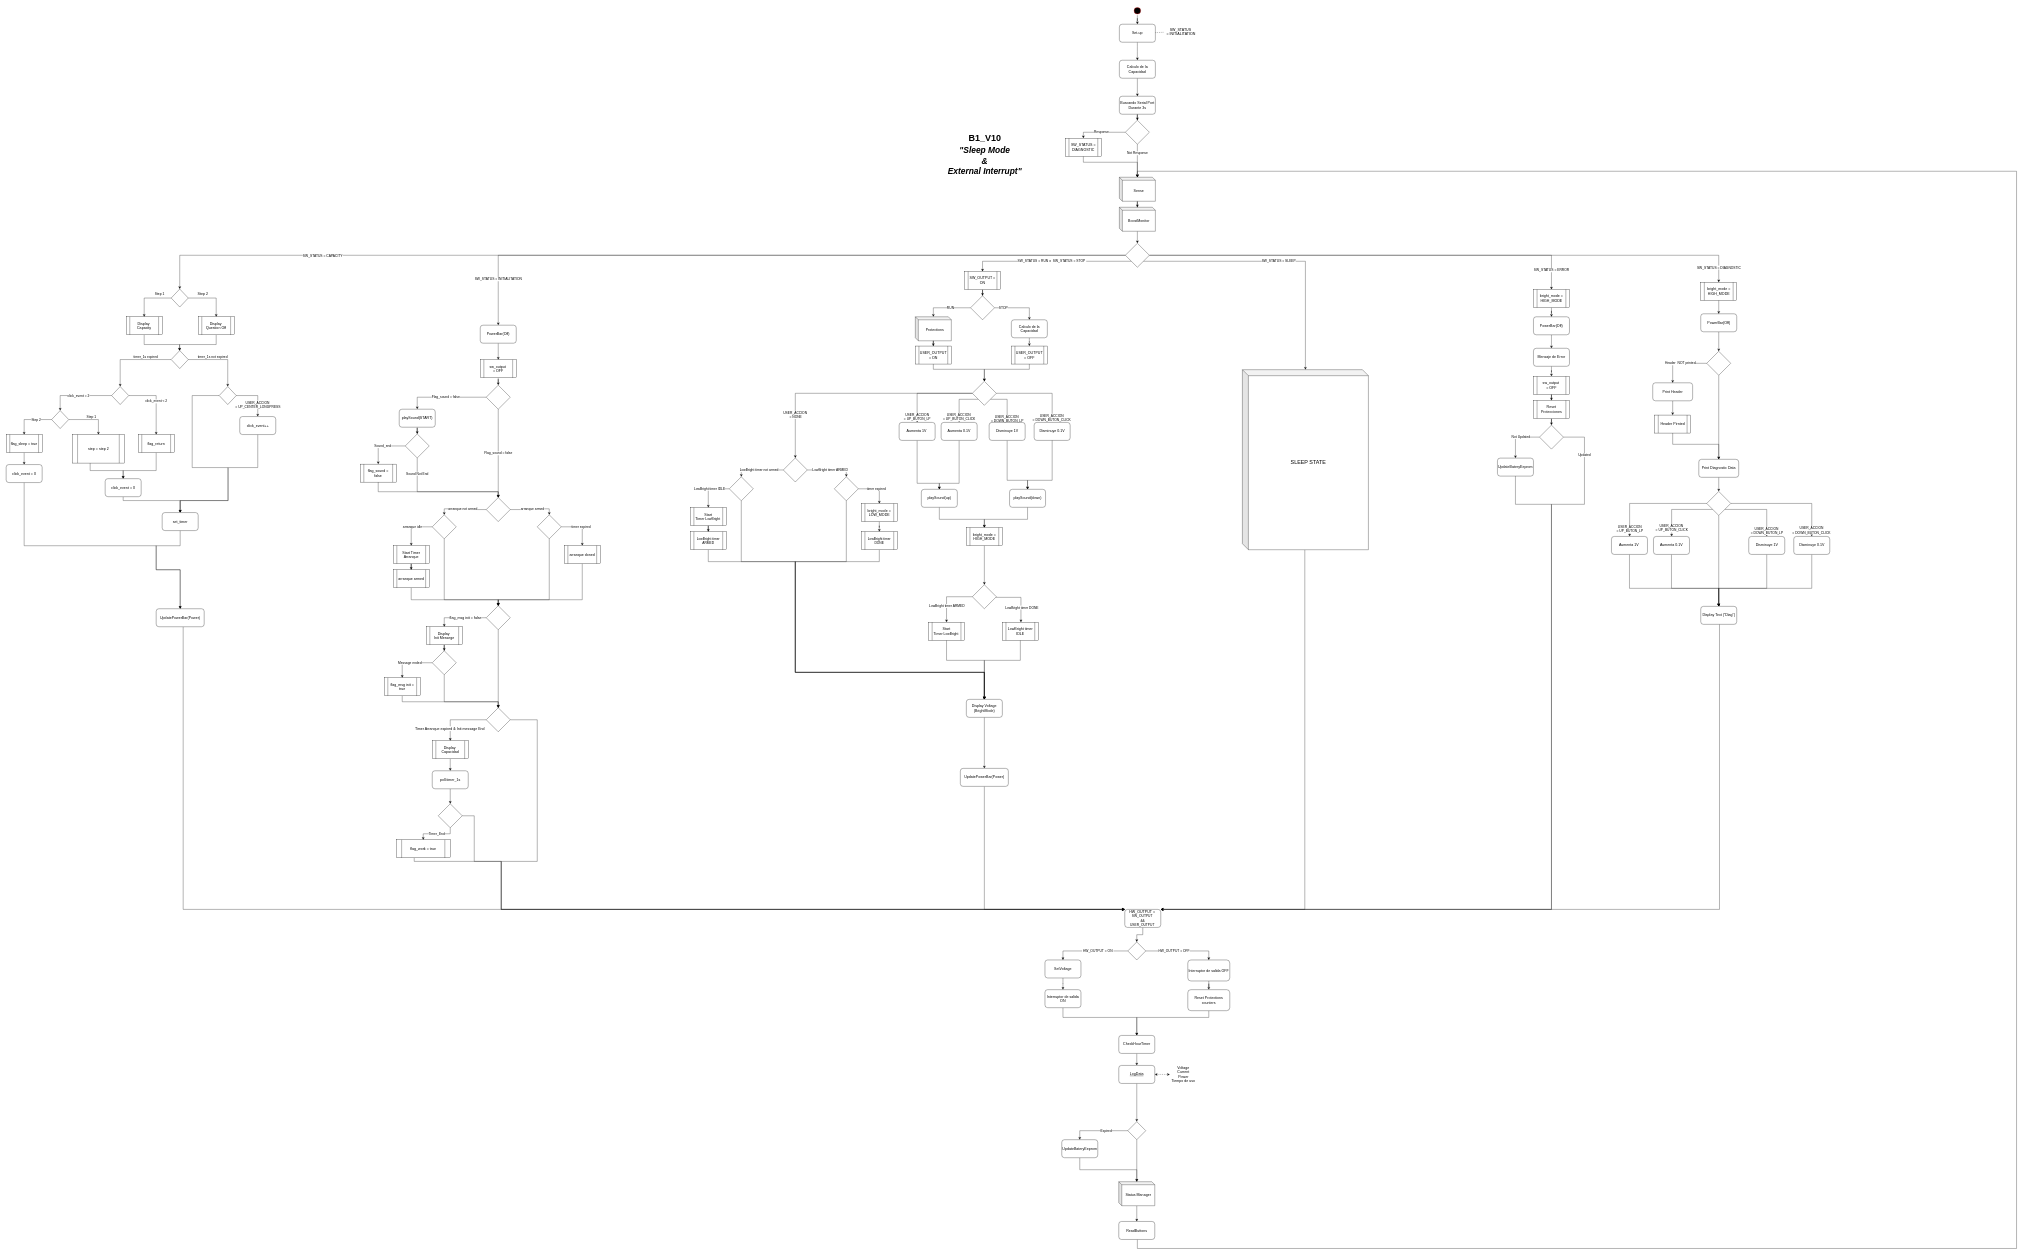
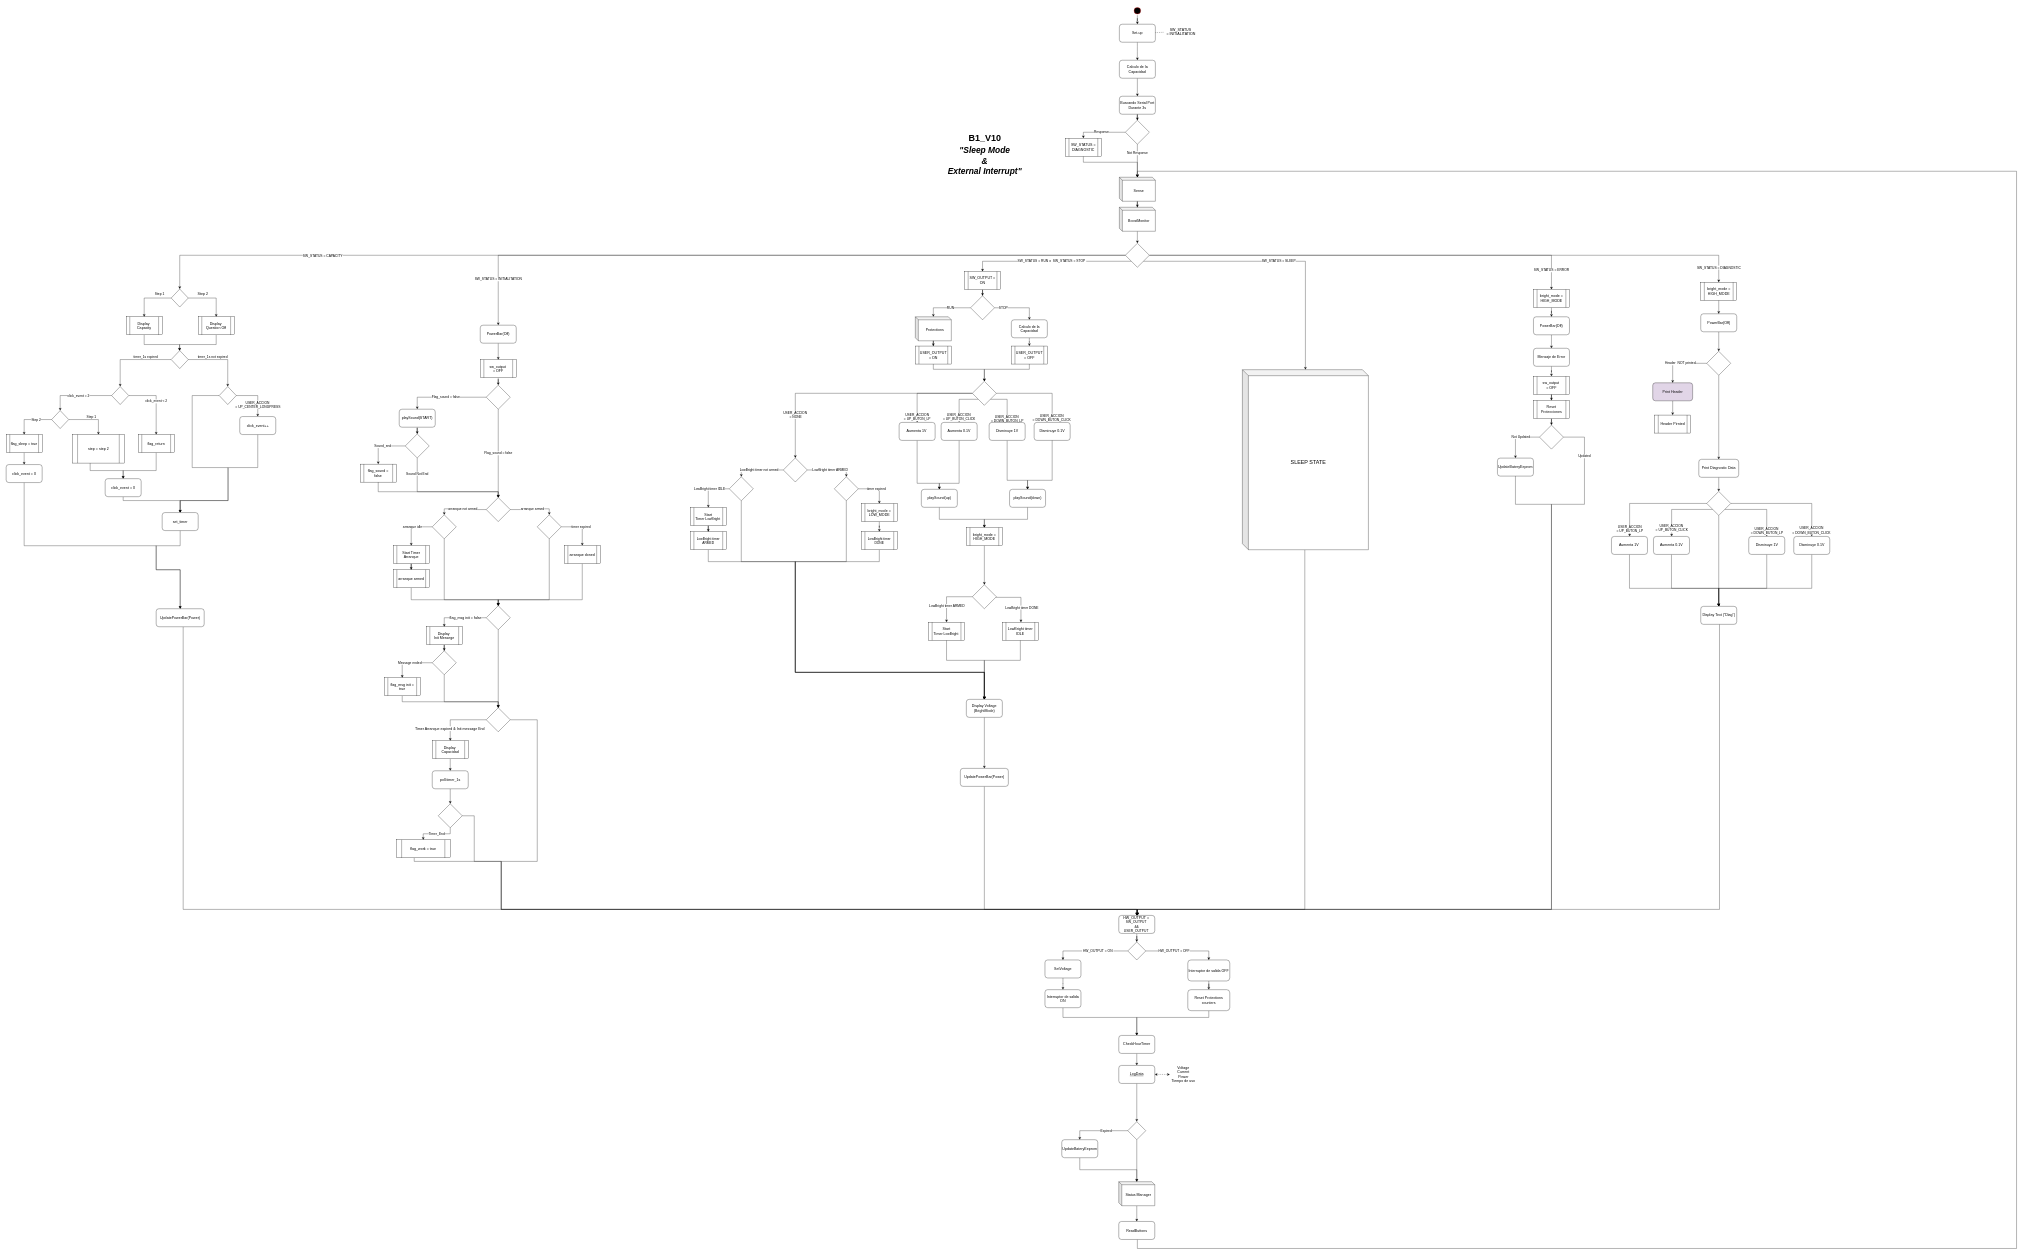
node "Print Header": fillcolor #ffffff -> #e1d5e7
edge "Header Pirnted" -> "Print Diagnostic Data": removed
node "HW_OUTPUT = SW_OUTPUT && USER_OUTPUT": moved (1143, 918) -> (1137, 924)
